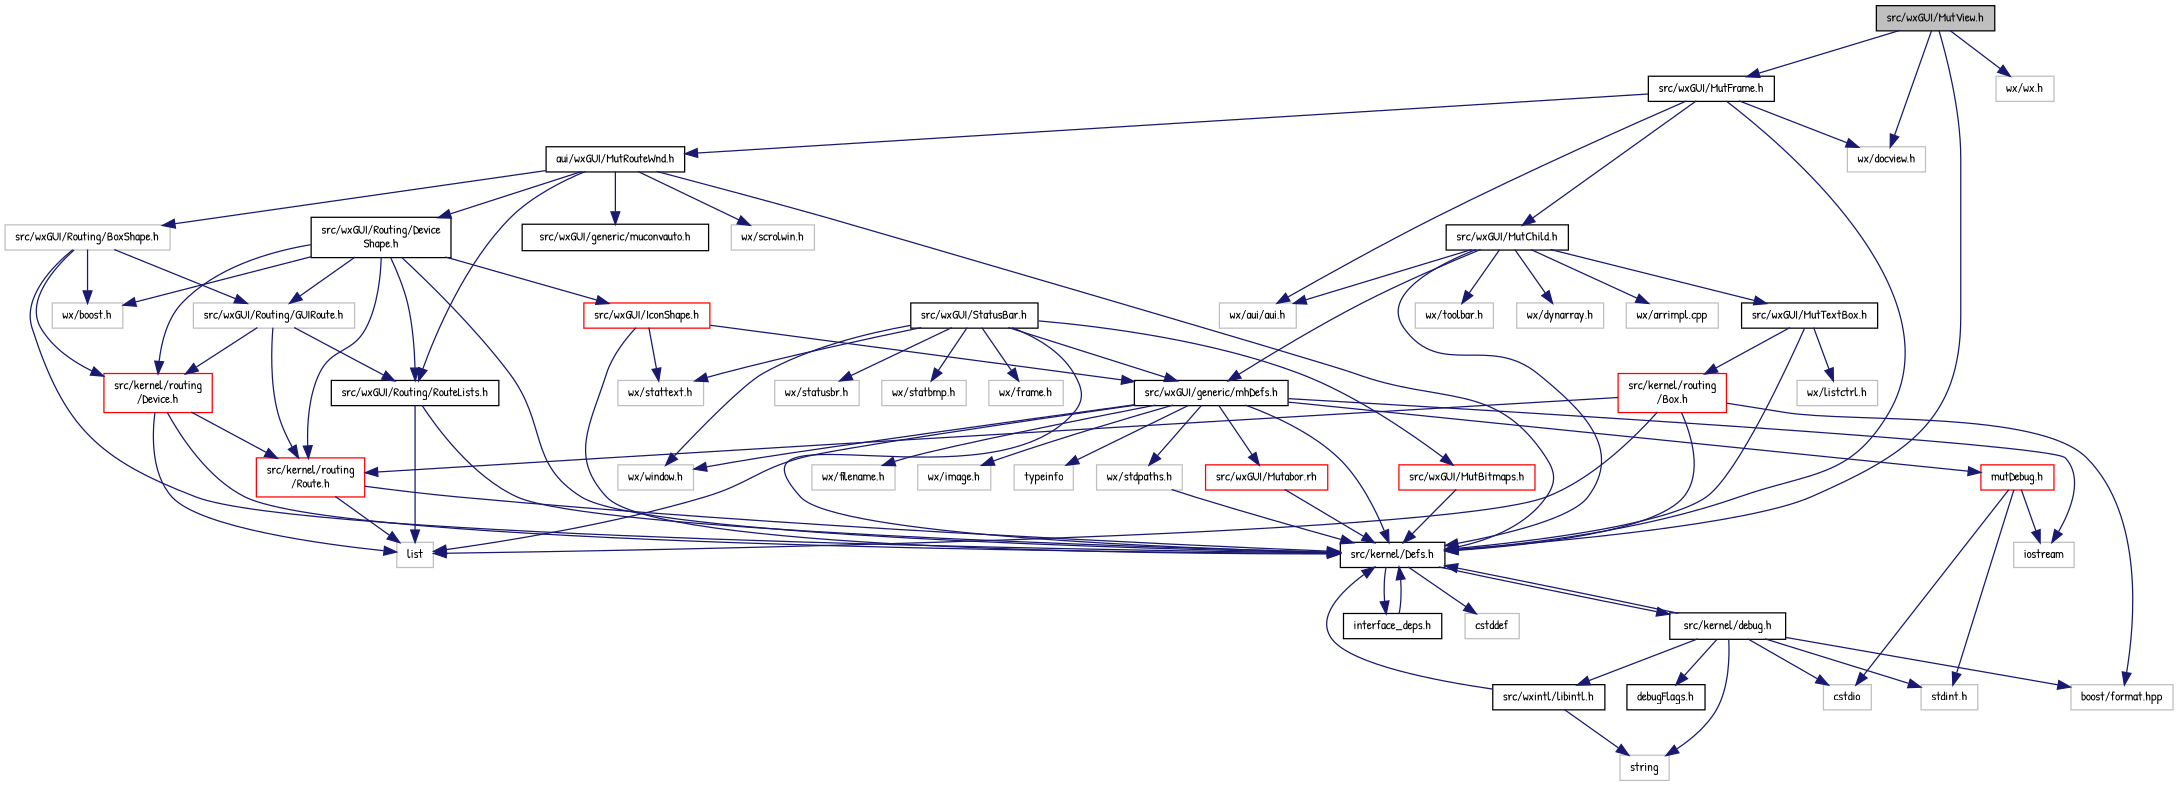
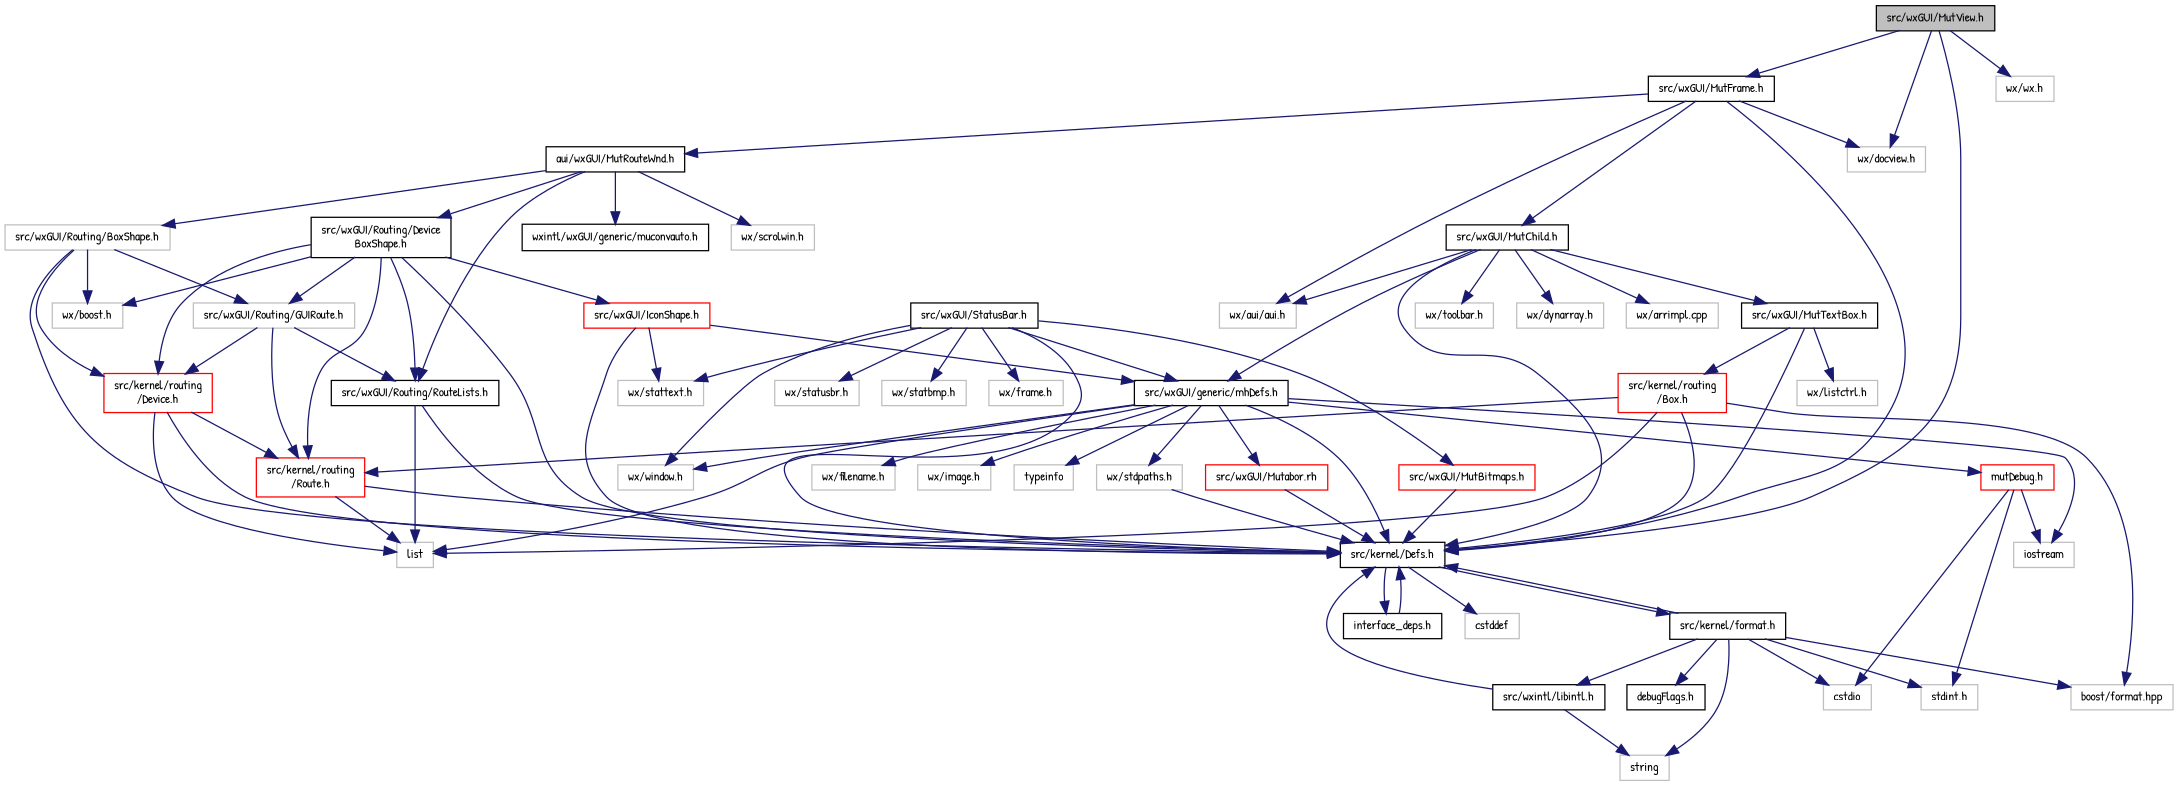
node "src/wxGUI/Routing/Device Shape.h": label "src/wxGUI/Routing/Device Shape.h" -> "src/wxGUI/Routing/Device BoxShape.h"
node "src/wxGUI/generic/muconvauto.h": label "src/wxGUI/generic/muconvauto.h" -> "wxintl/wxGUI/generic/muconvauto.h"
edge "aui/wxGUI/MutRouteWnd.h" -> "src/kernel/Defs.h": removed
node "src/kernel/debug.h": label "src/kernel/debug.h" -> "src/kernel/format.h"
